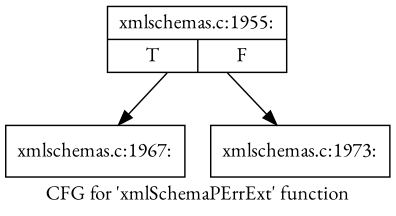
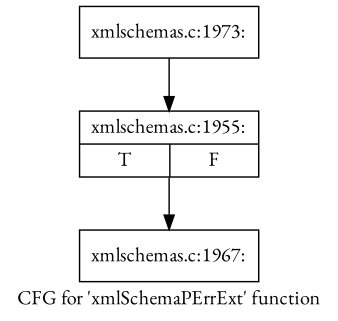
edge "xmlschemas.c:1955:" -> "xmlschemas.c:1973:": reversed
